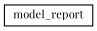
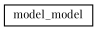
node "model_report": label "model_report" -> "model_model"
